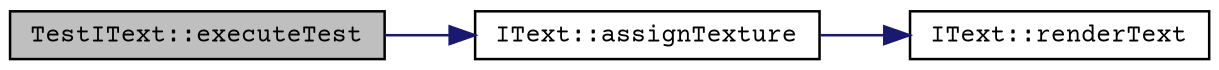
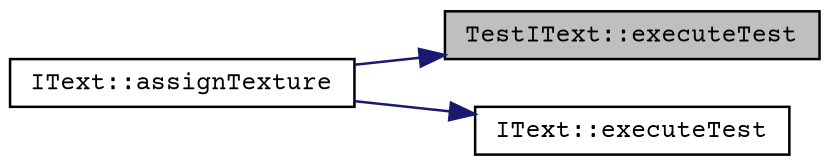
edge "TestIText::executeTest" -> "IText::assignTexture": reversed
node "IText::renderText": label "IText::renderText" -> "IText::executeTest"
